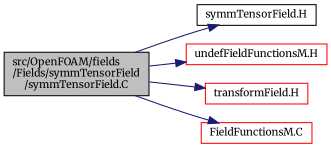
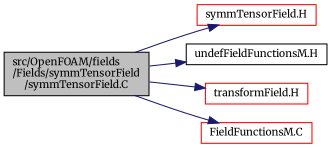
node "symmTensorField.H": color black -> red
node "undefFieldFunctionsM.H": color red -> black
